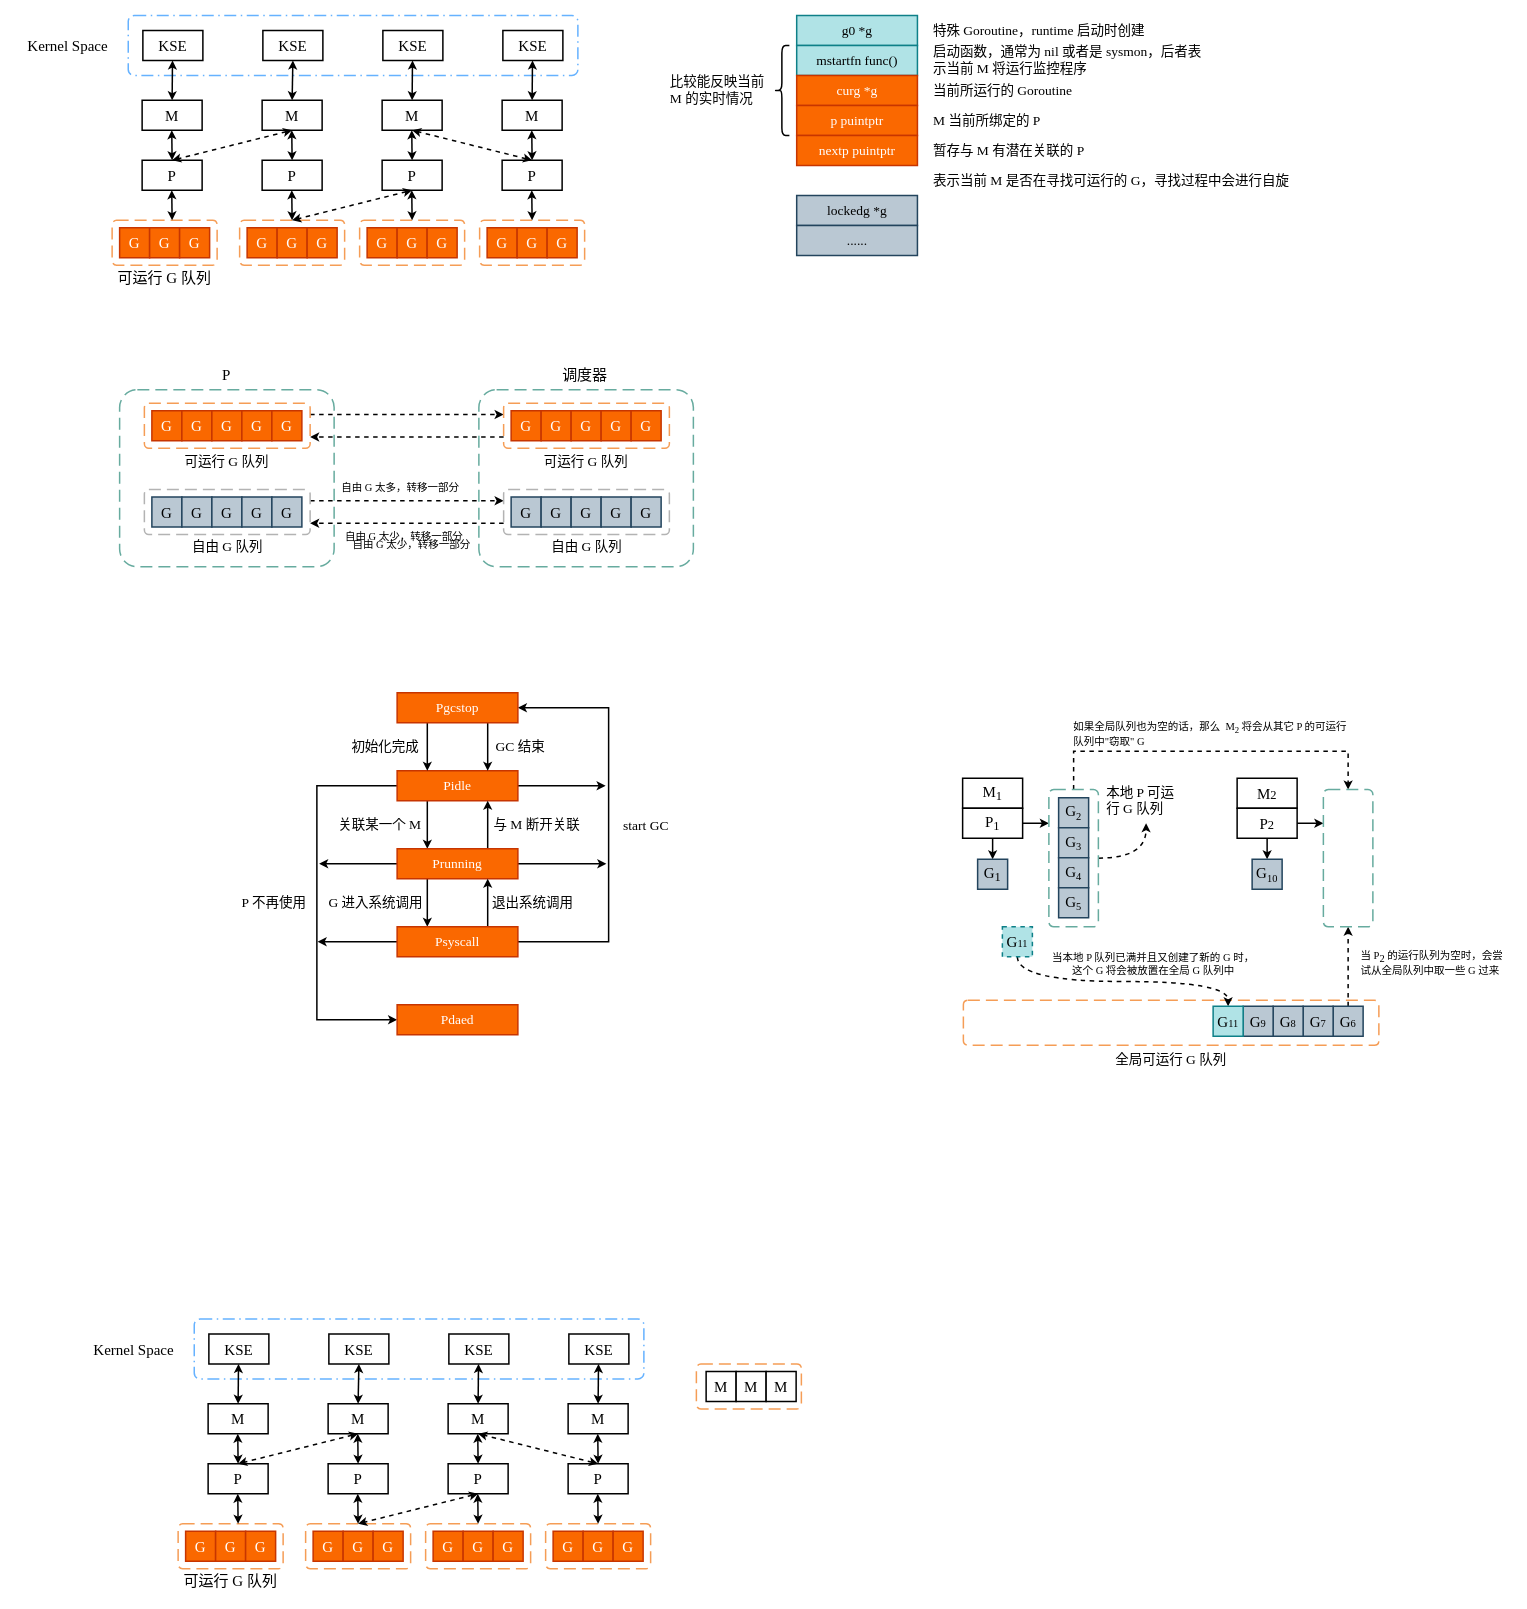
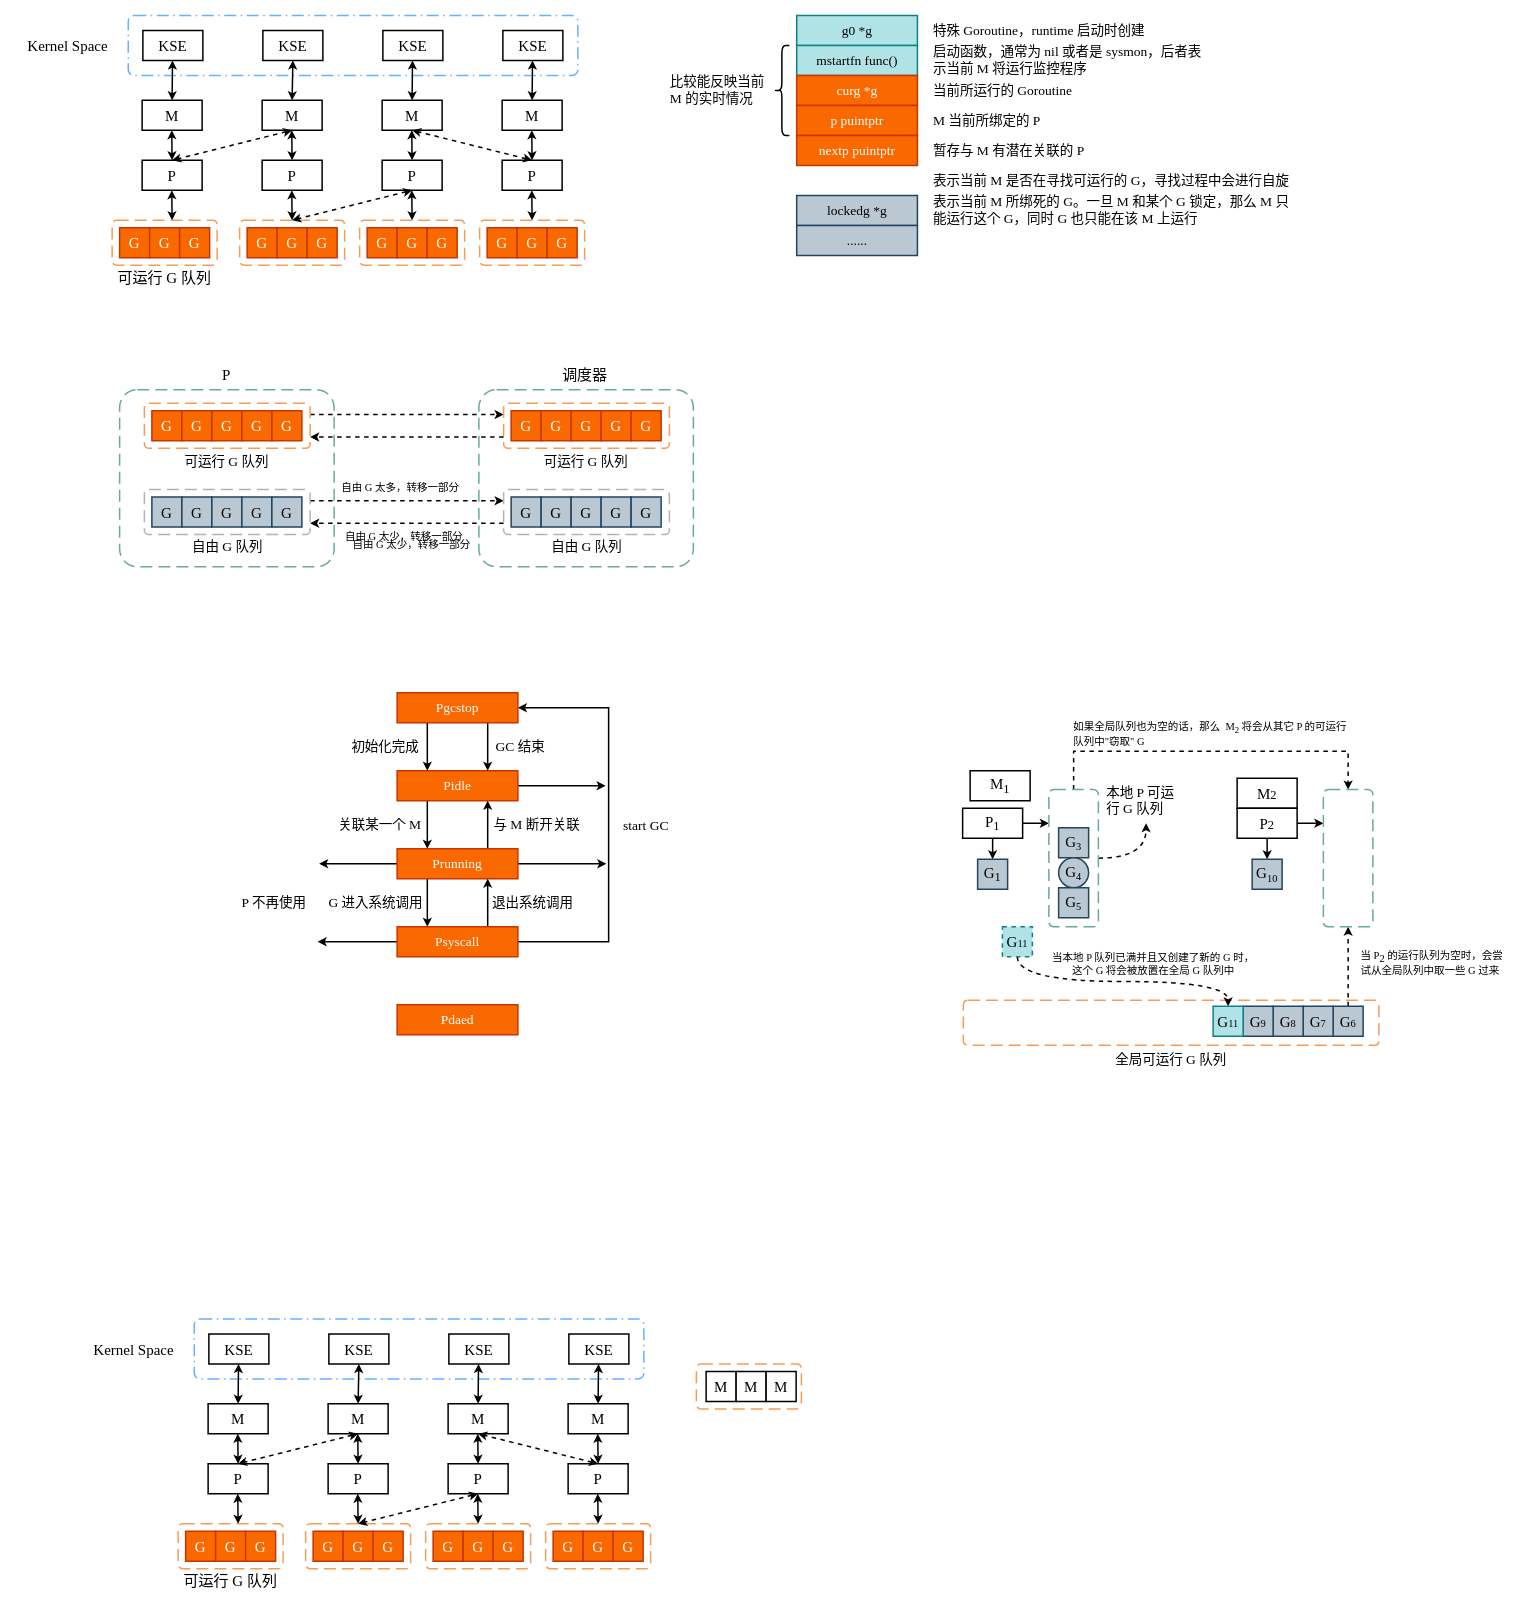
node "表示当前 M 所绑死的 G。一旦 M 和某个 G 锁定，那么 M 只能运行这个 G，同时 G 也只能在该 M 上运行": added
node "M1": moved (993, 793) -> (1000, 786)
node "G2": removed
node "G4": shape rectangle -> ellipse
edge "Pidle" -> "Pdaed": removed
